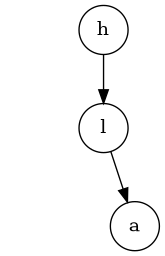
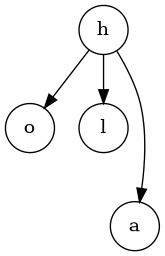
node "o": added
edge "l" -> "a": now "h" -> "a"
